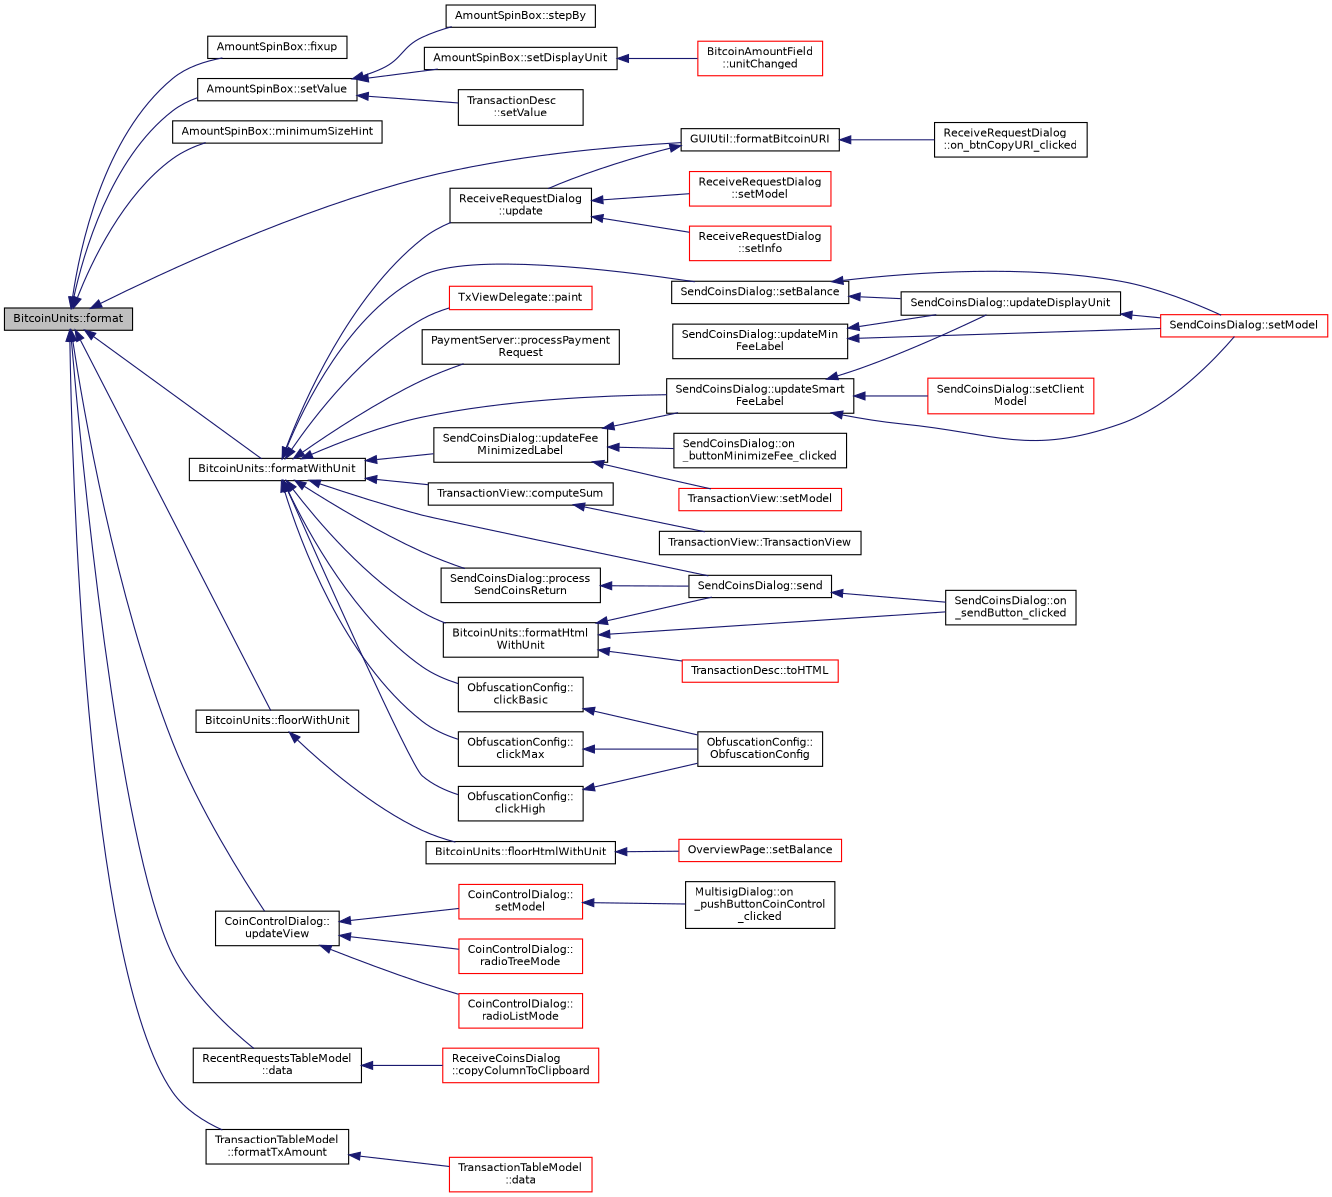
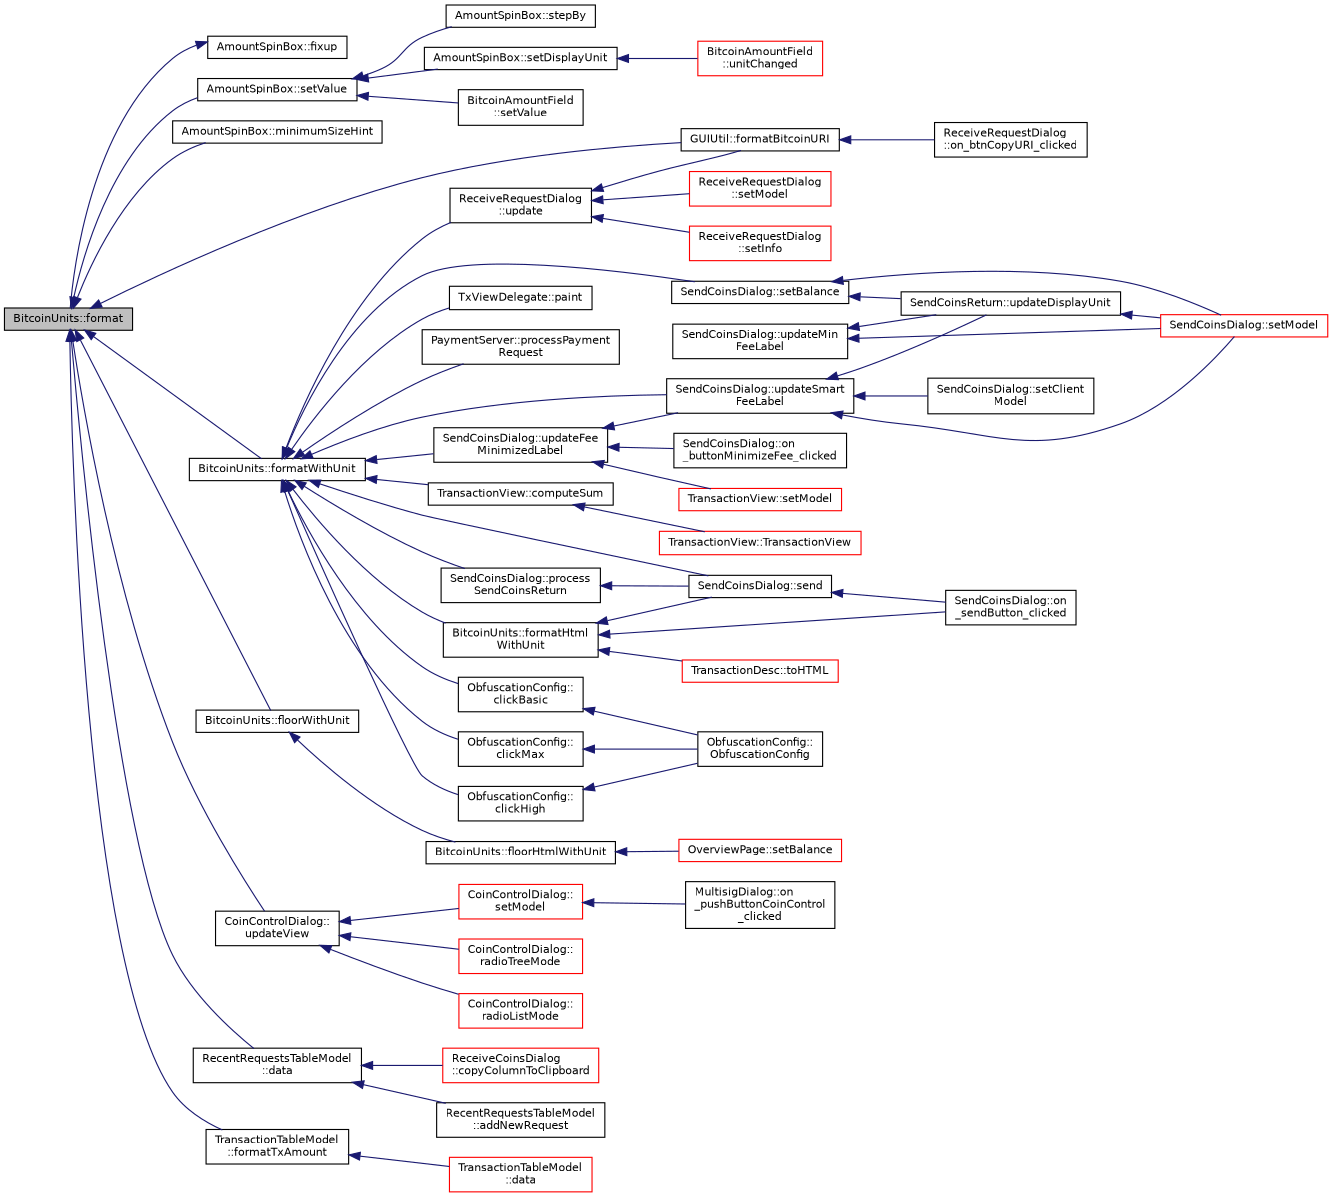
node "TransactionDesc ::setValue": label "TransactionDesc ::setValue" -> "BitcoinAmountField ::setValue"
edge "AmountSpinBox::fixup" -> "BitcoinUnits::format": reversed
edge "ReceiveRequestDialog ::update" -> "GUIUtil::formatBitcoinURI": reversed
node "TxViewDelegate::paint": color red -> black
node "SendCoinsDialog::updateDisplayUnit": label "SendCoinsDialog::updateDisplayUnit" -> "SendCoinsReturn::updateDisplayUnit"
node "SendCoinsDialog::setClient Model": color red -> black
node "TransactionView::TransactionView": color black -> red
node "RecentRequestsTableModel ::addNewRequest": added
